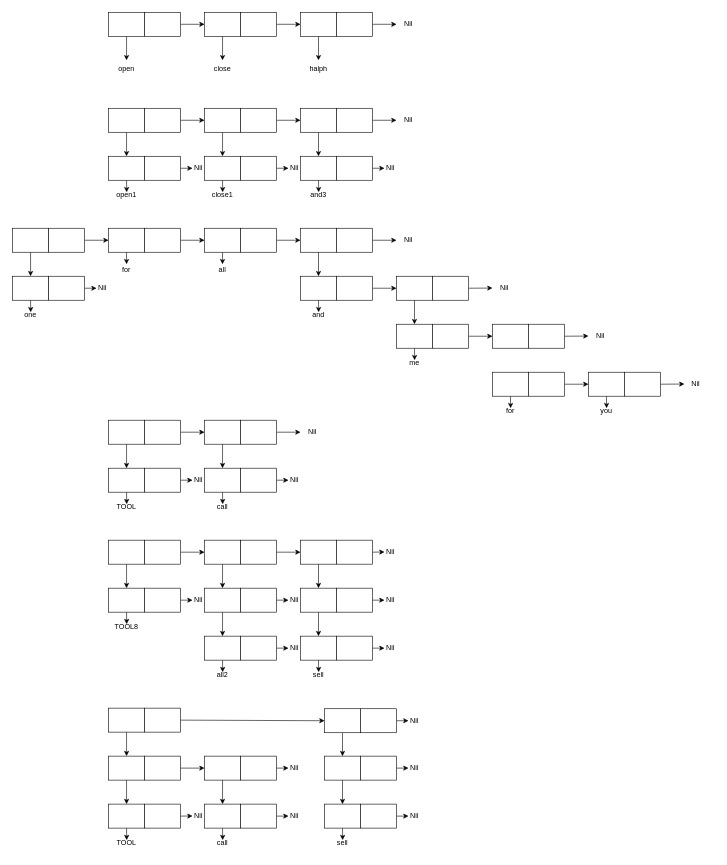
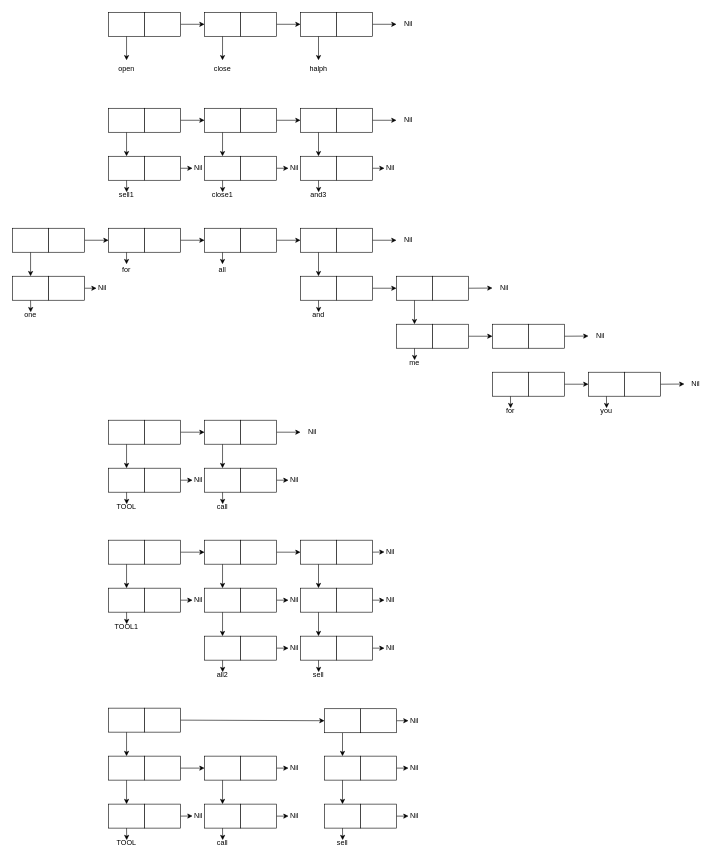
node "open1": label "open1" -> "sell1"
node "TOOL8": label "TOOL8" -> "TOOL1"
